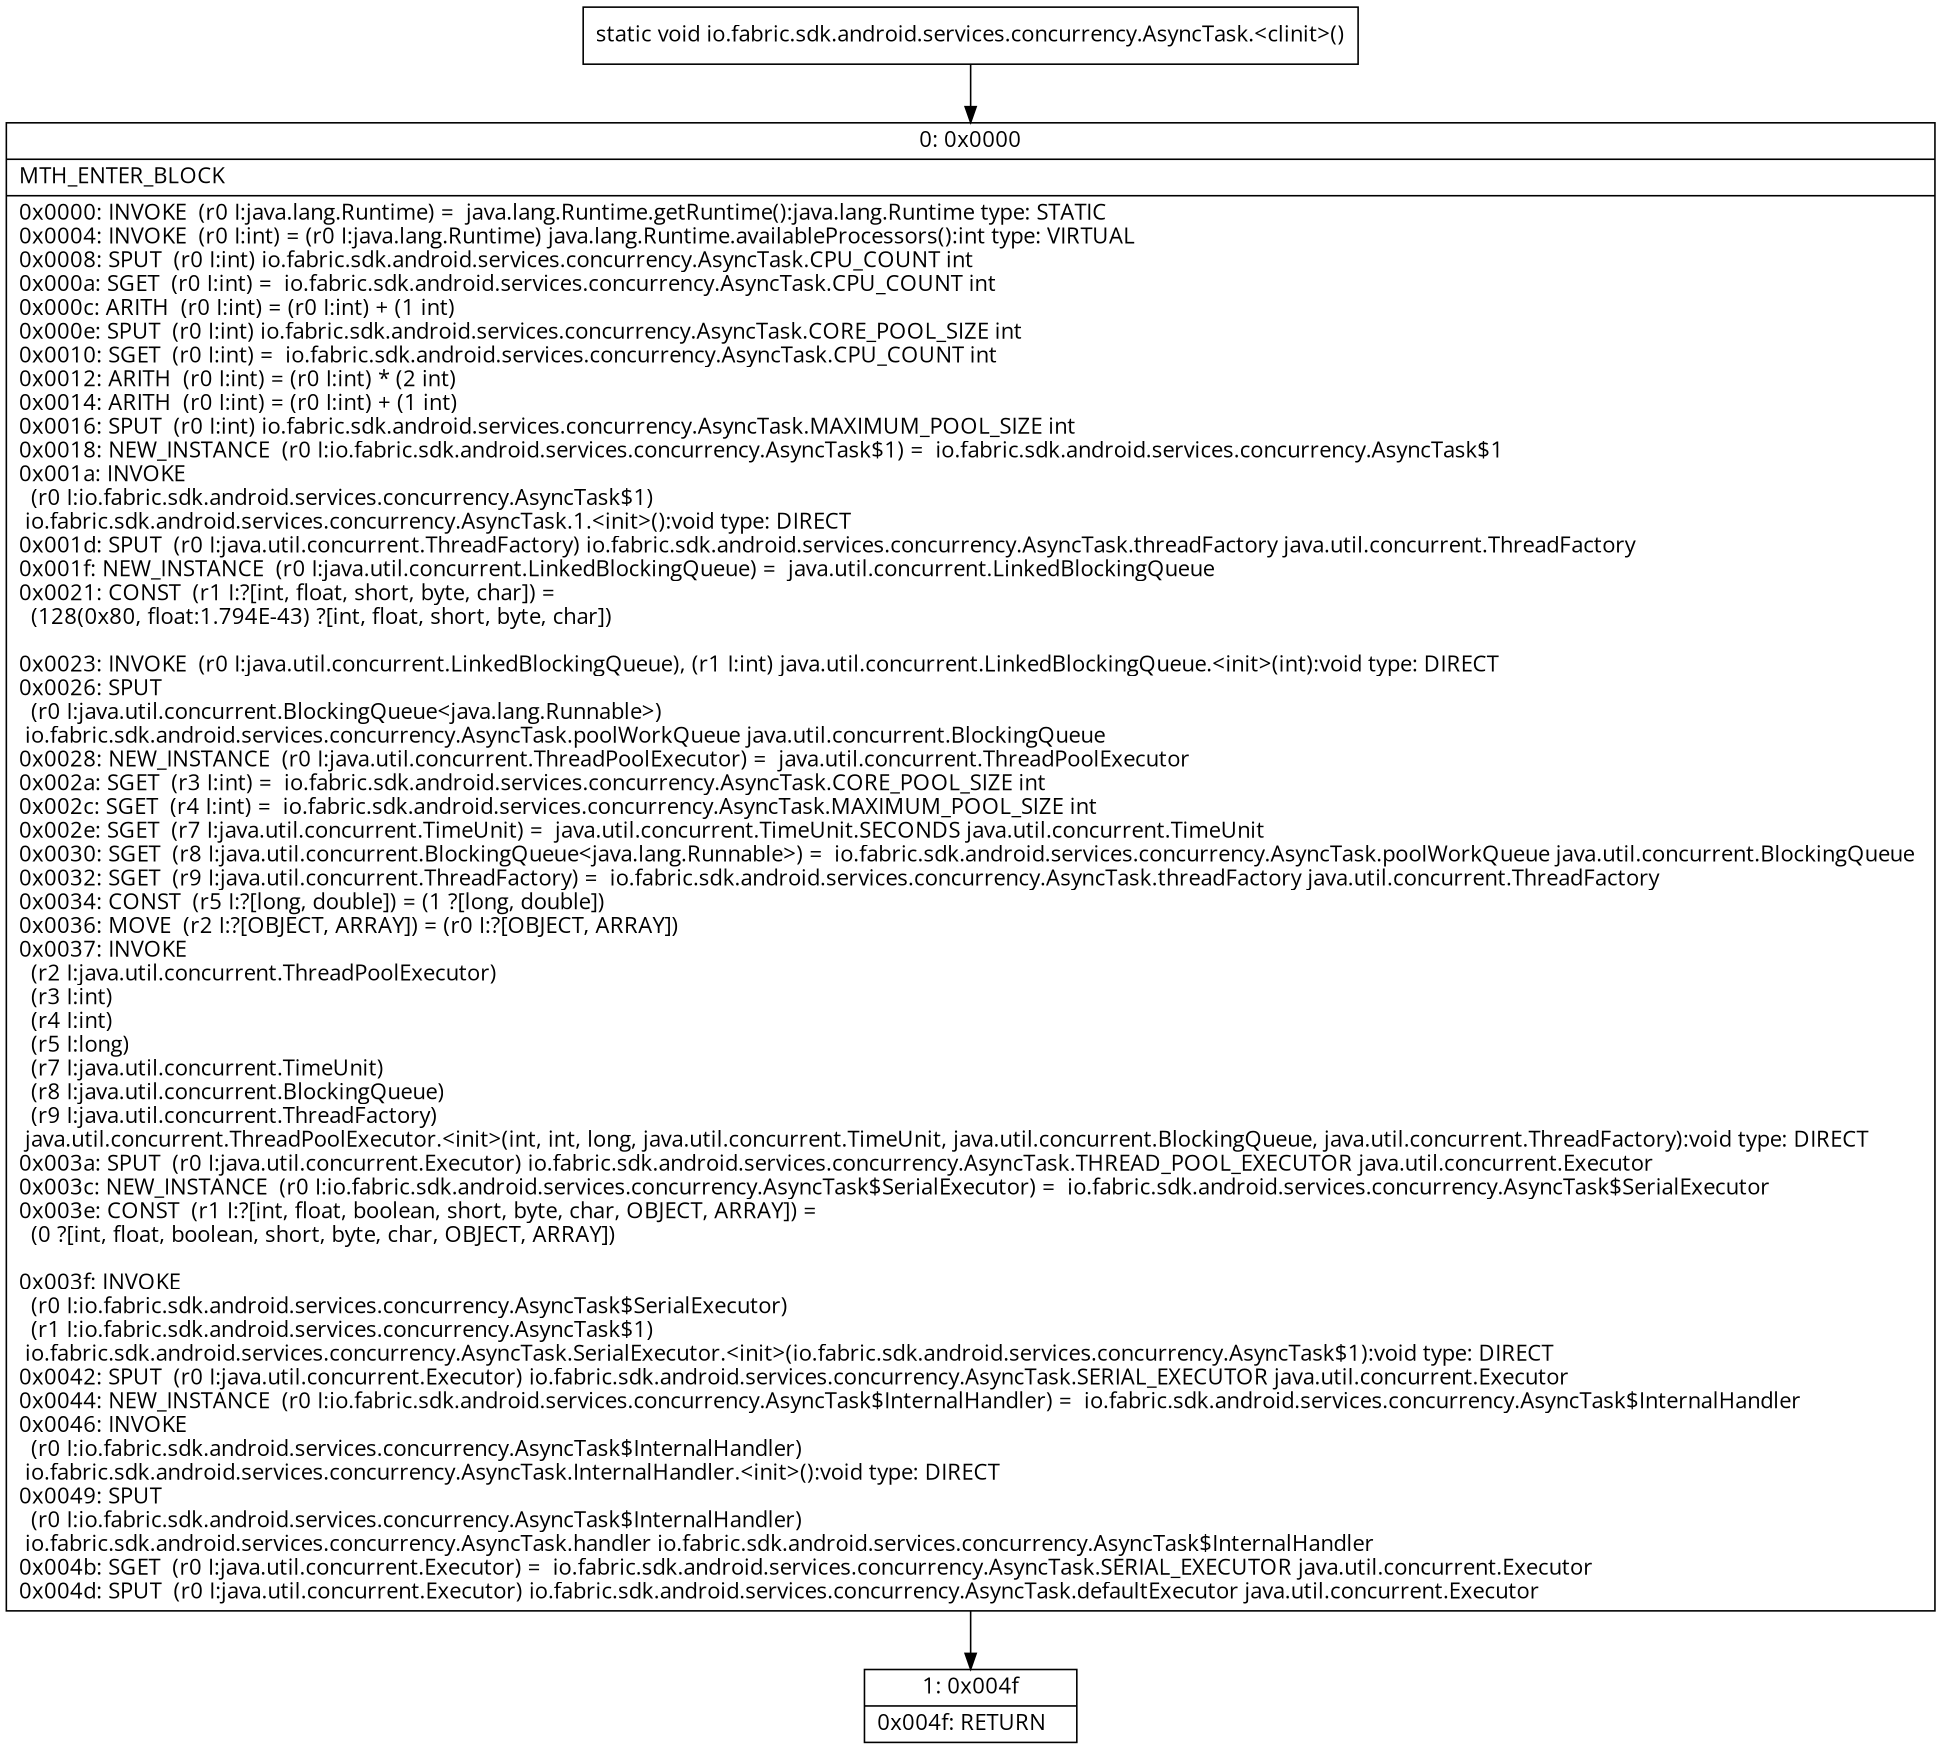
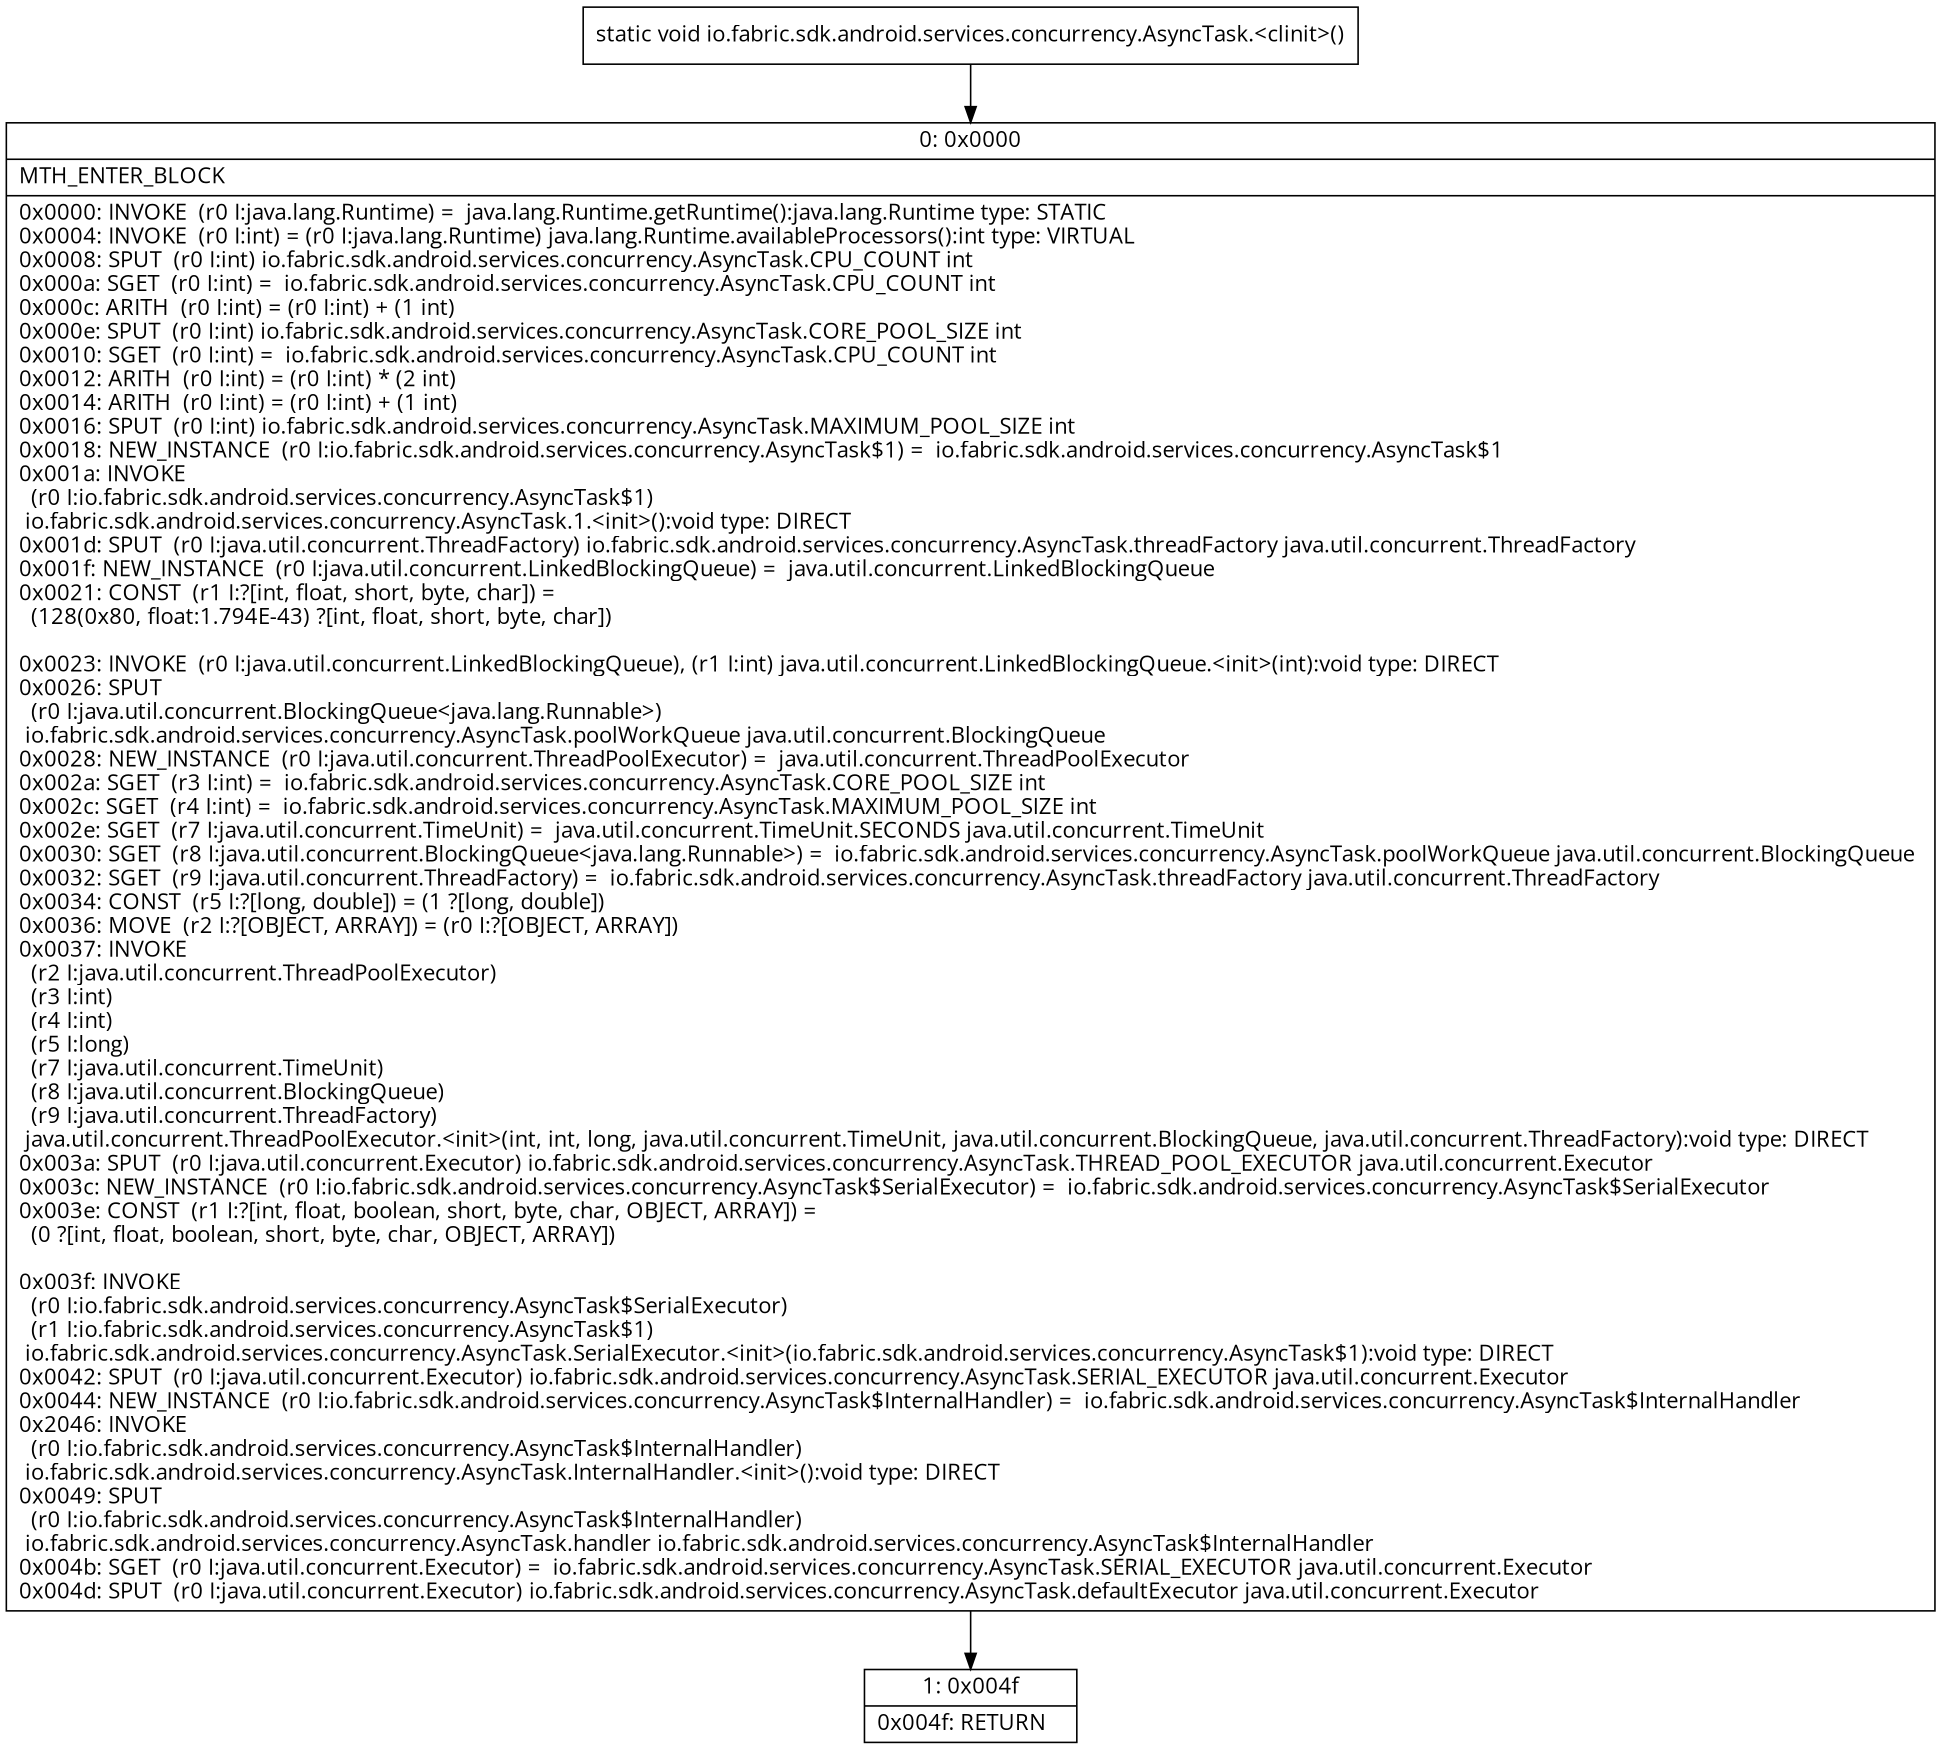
node "0: 0x0000": text "0x0046: INVOKE" -> "0x2046: INVOKE"
